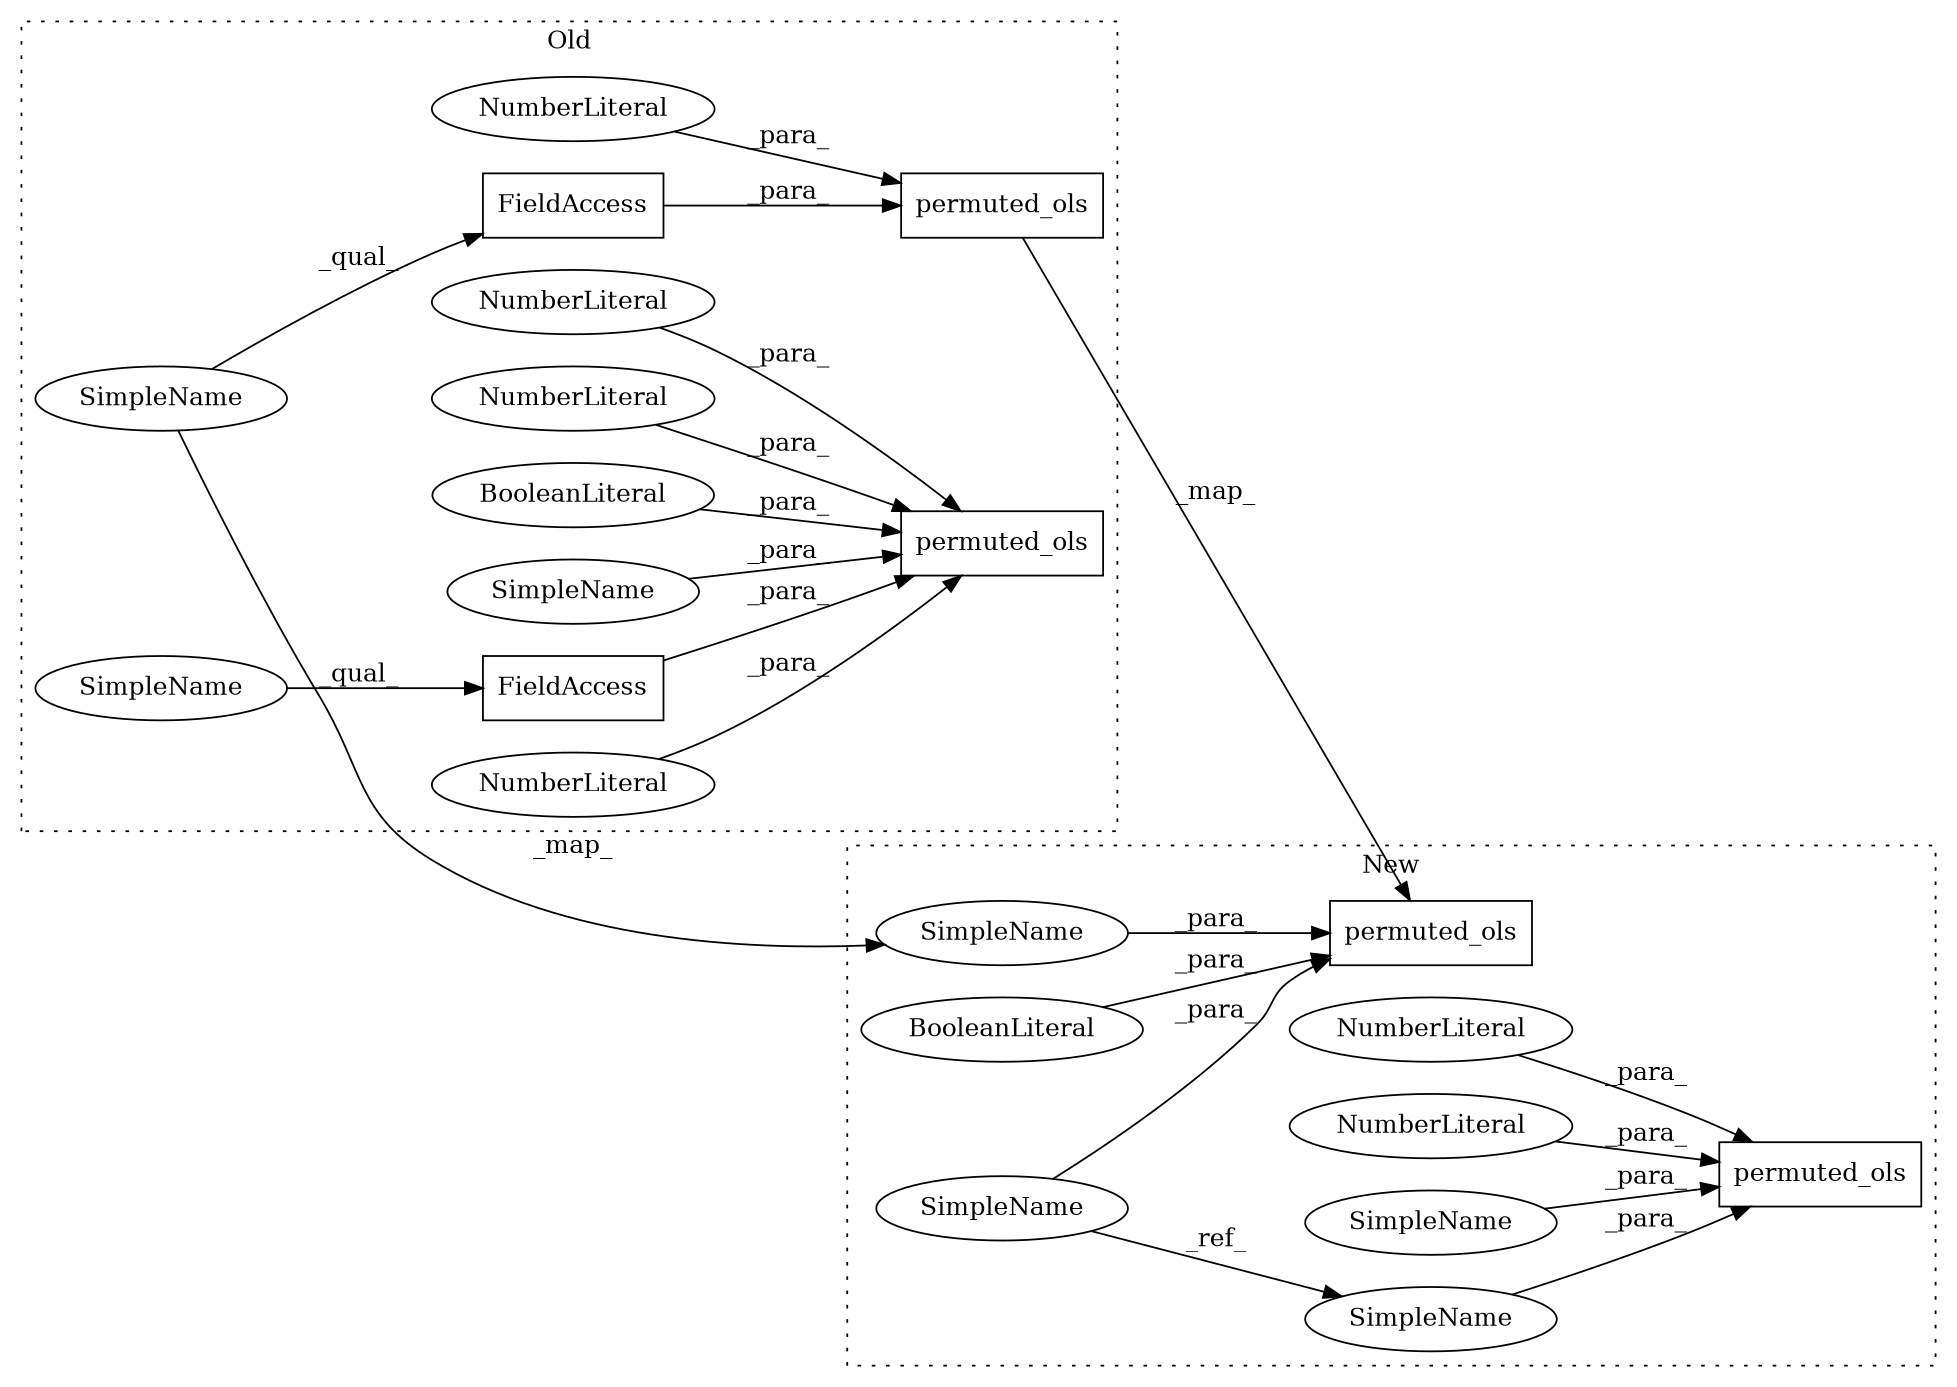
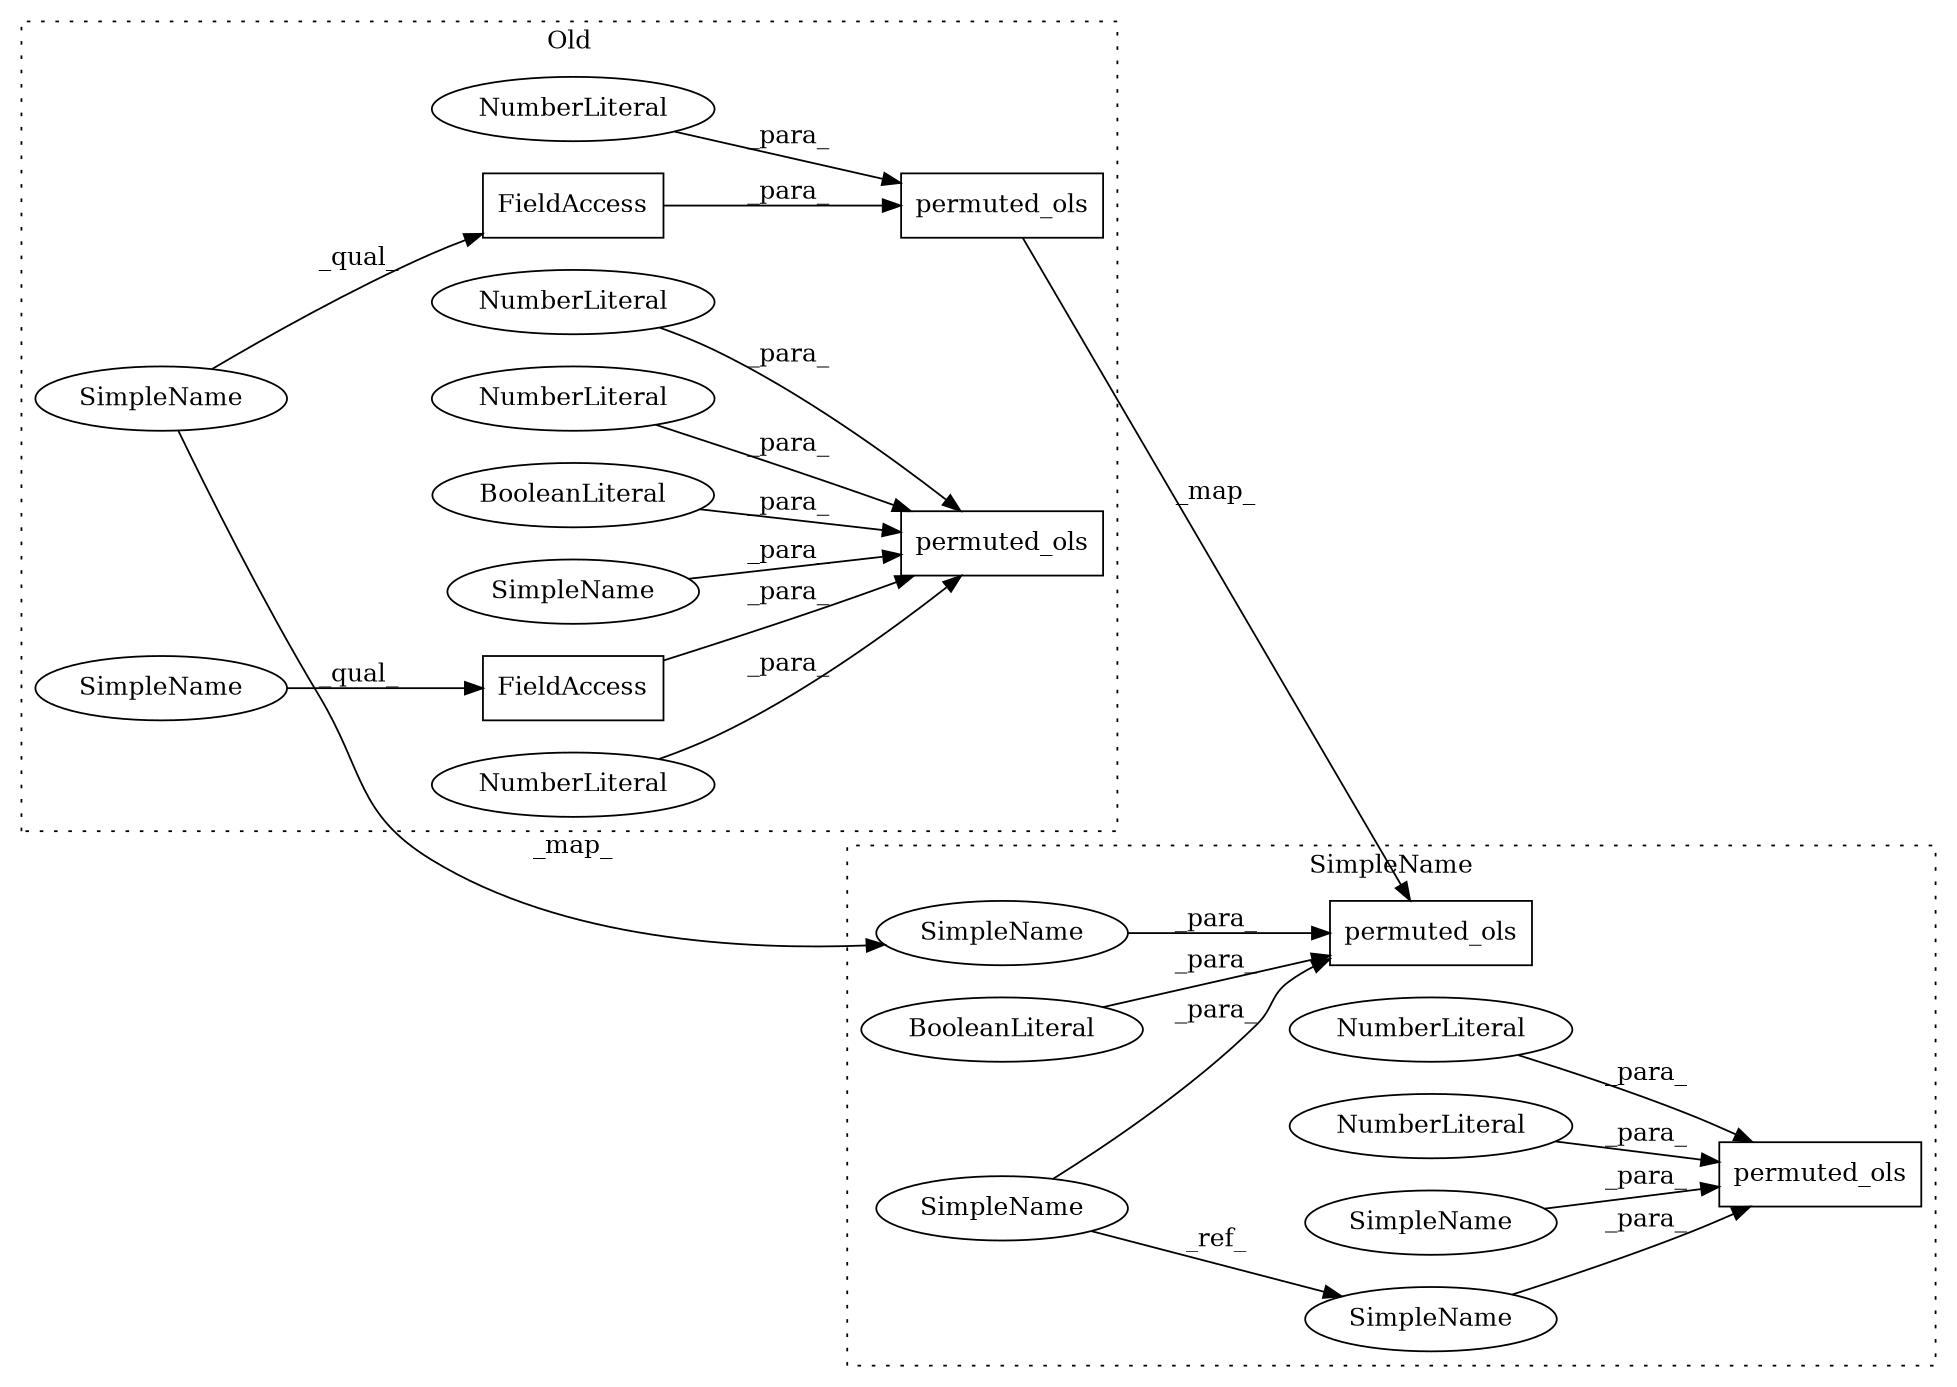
cluster "New": label "New" -> "SimpleName"
